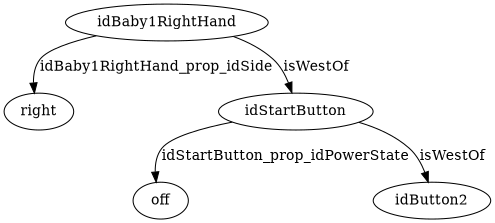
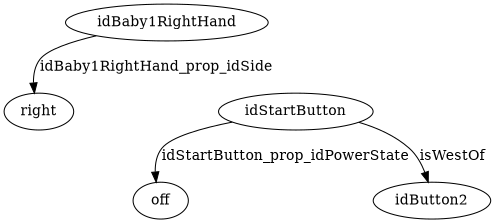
edge "idBaby1RightHand" -> "idStartButton": removed, label "isWestOf"
